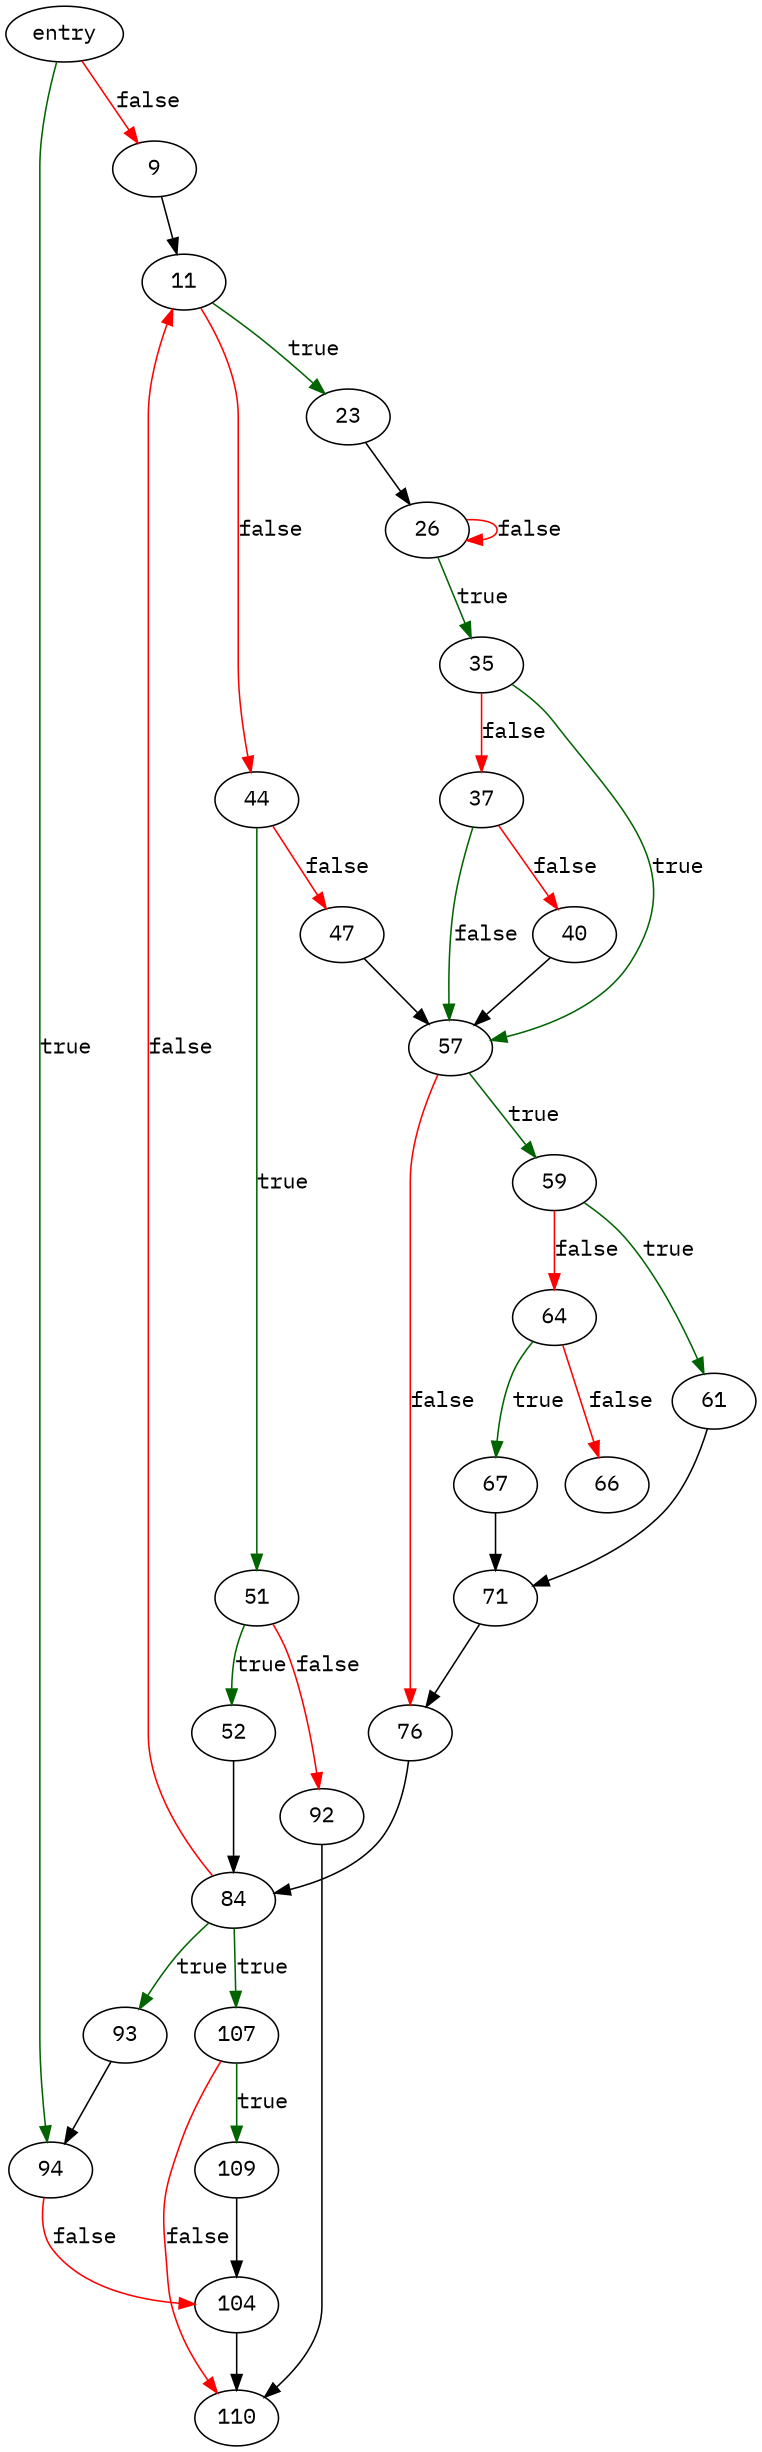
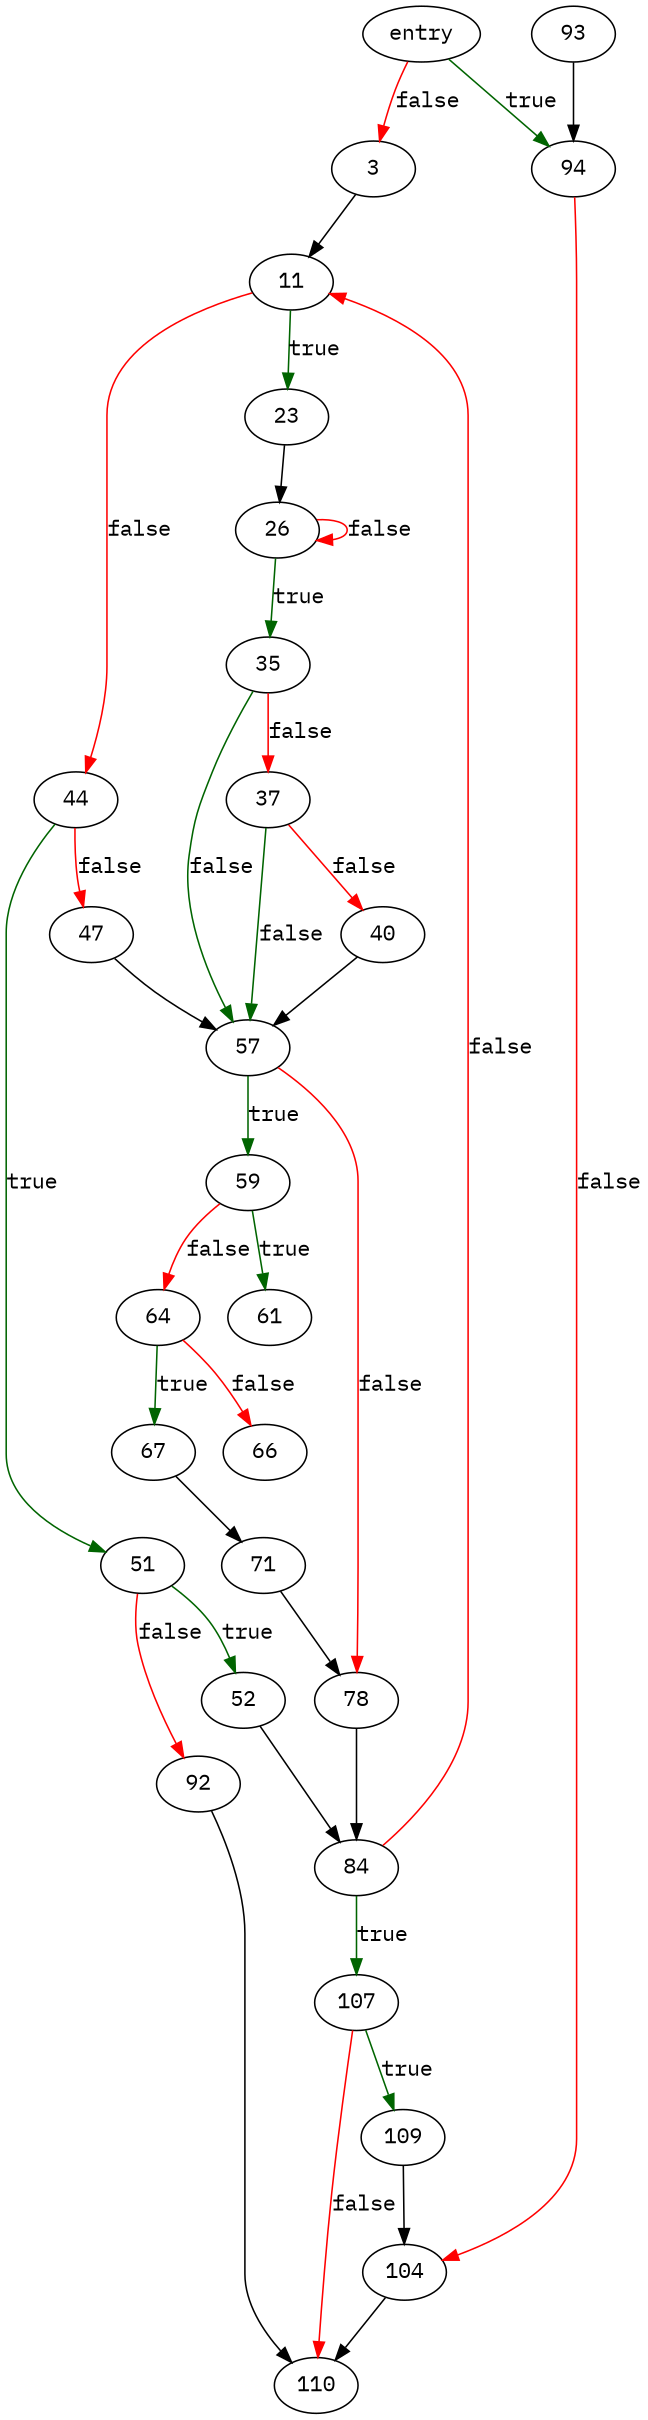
node "9": label "9" -> "3"
edge "35" -> "57": label "true" -> "false"
edge "61" -> "71": removed
node "76": label "76" -> "78"
edge "84" -> "93": removed, label "true"
